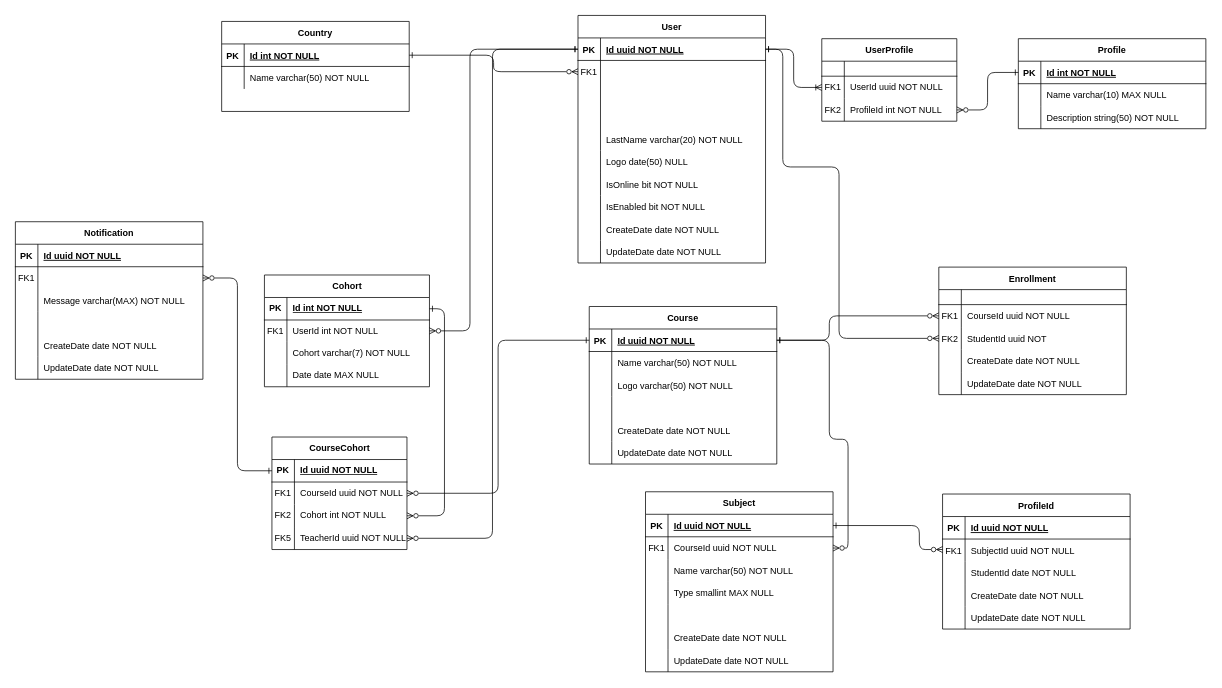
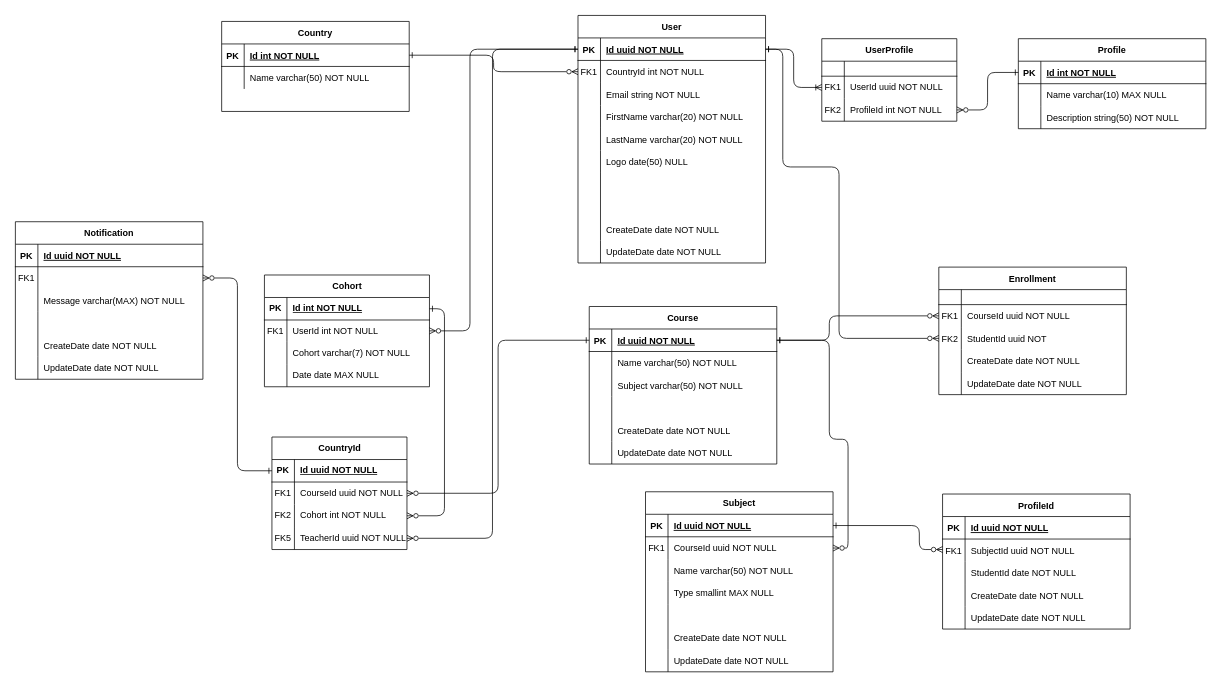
node "CountryId int NOT NULL": added
node "Email string NOT NULL": added
node "FirstName varchar(20) NOT NULL": added
node "IsOnline bit NOT NULL": removed
node "IsEnabled bit NOT NULL": removed
node "Logo varchar(50) NOT NULL": label "Logo varchar(50) NOT NULL" -> "Subject varchar(50) NOT NULL"
node "CourseCohort": label "CourseCohort" -> "CountryId"
